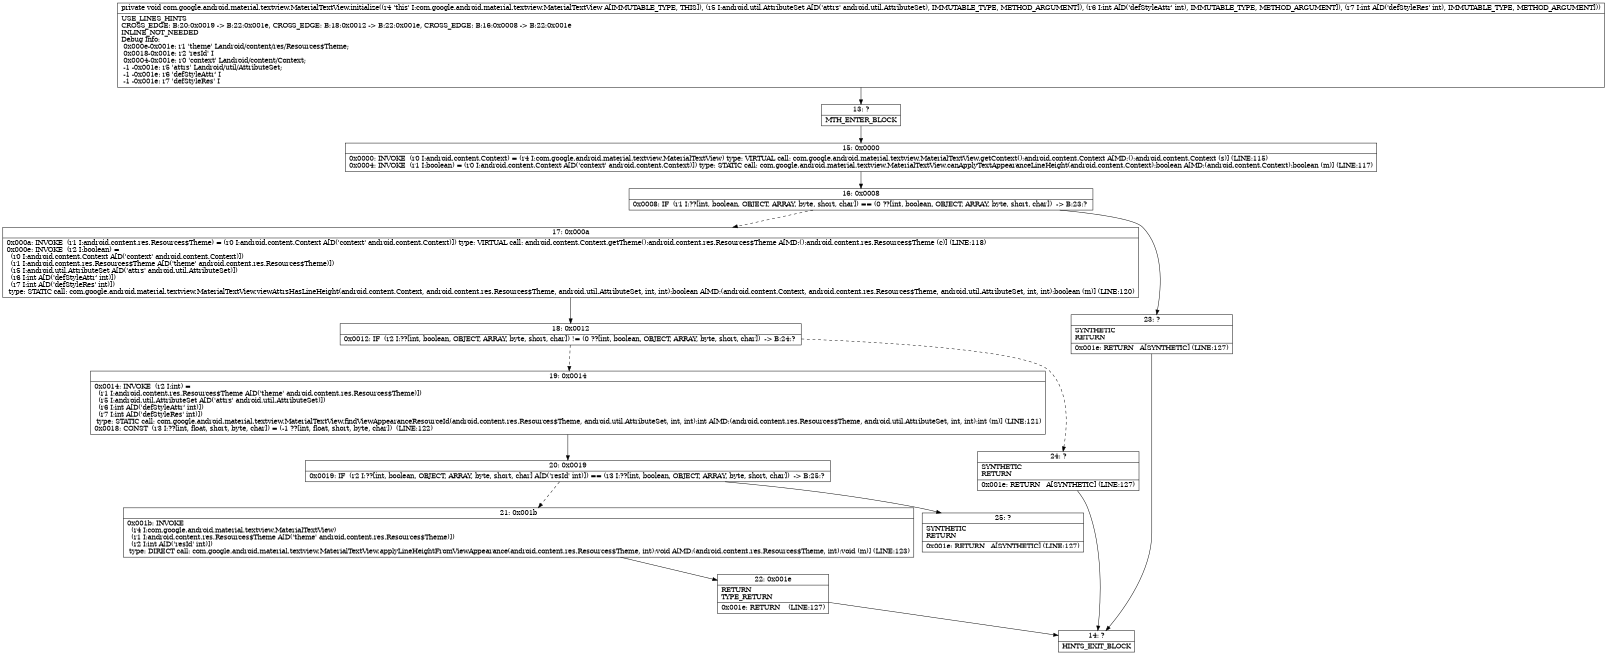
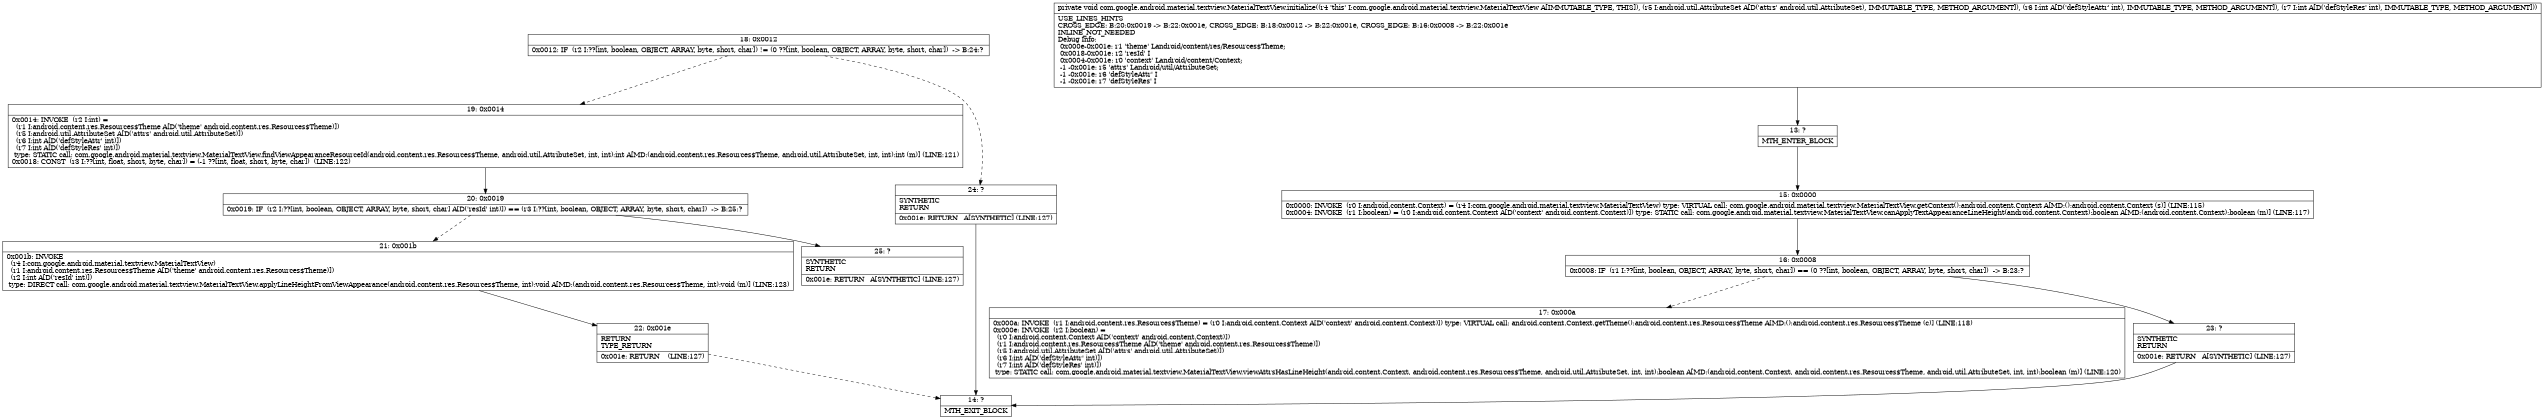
edge "17: 0x000a" -> "18: 0x0012": removed
edge "22: 0x001e" -> "14: ?": style solid -> dashed
node "14: ?": text "HINTS_EXIT_BLOCK" -> "MTH_EXIT_BLOCK"
